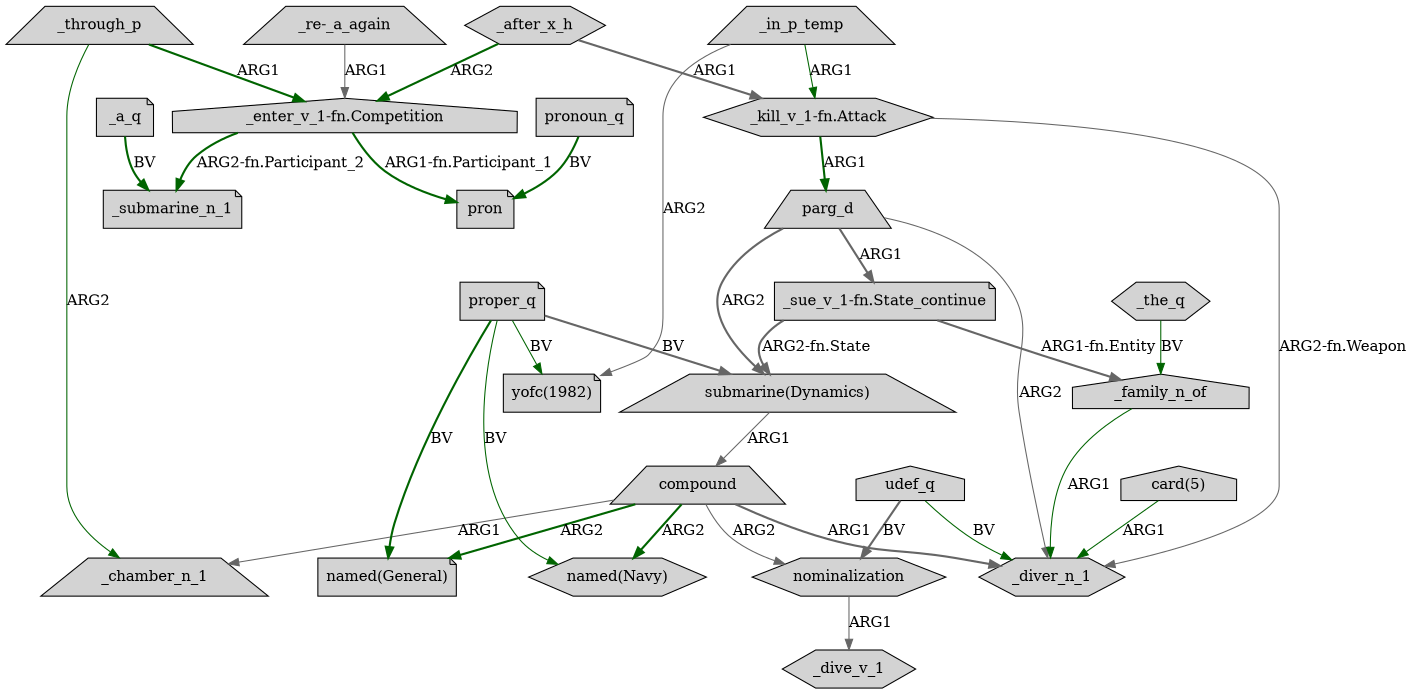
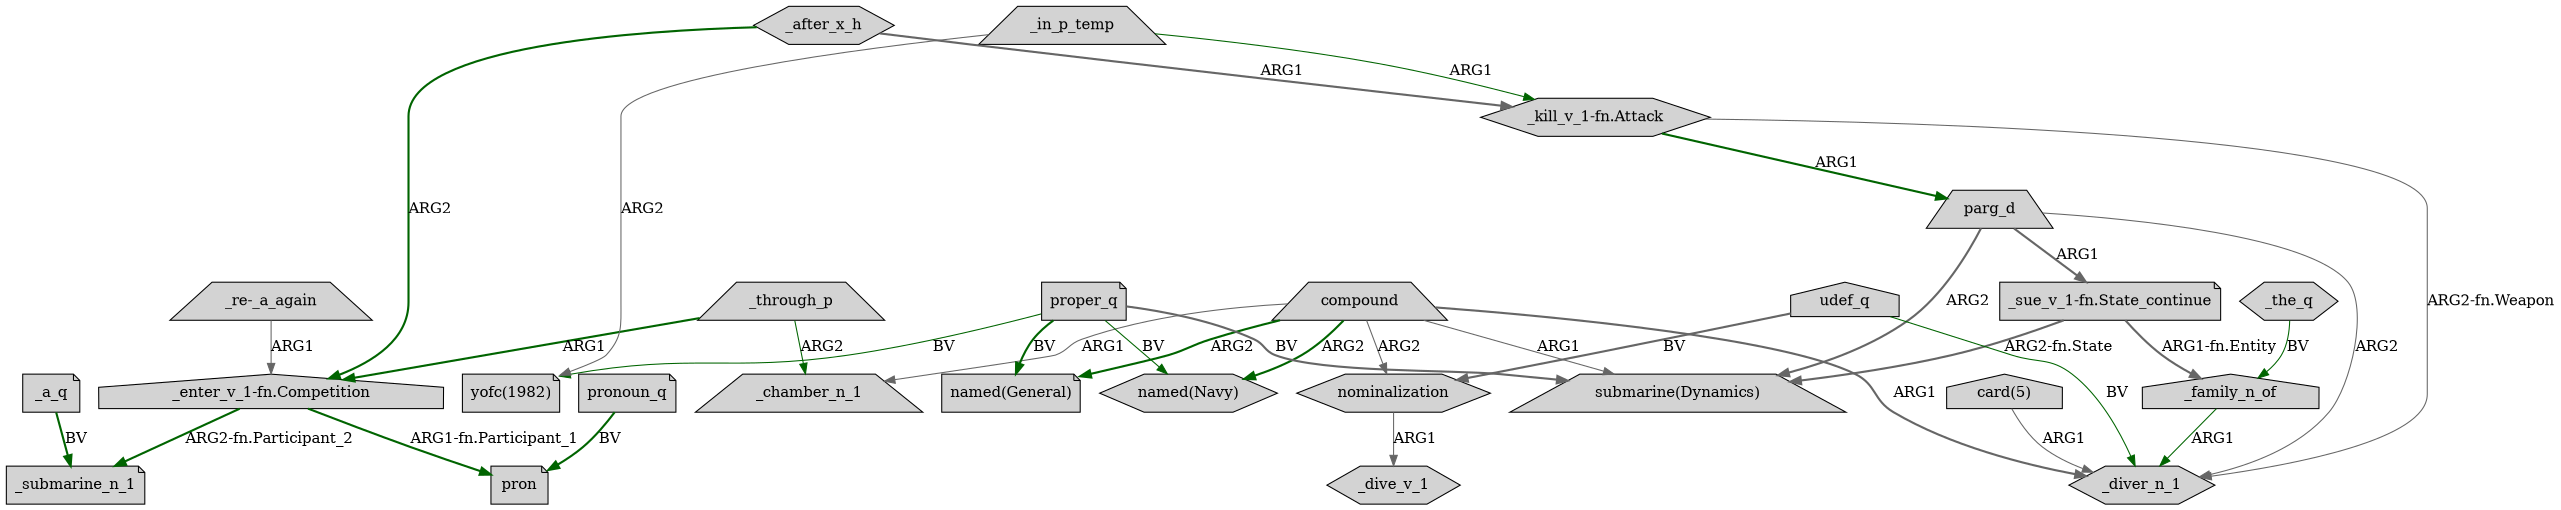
edge "submarine(Dynamics)" -> "compound": reversed
edge "card(5)" -> "_diver_n_1": color darkgreen -> gray40
